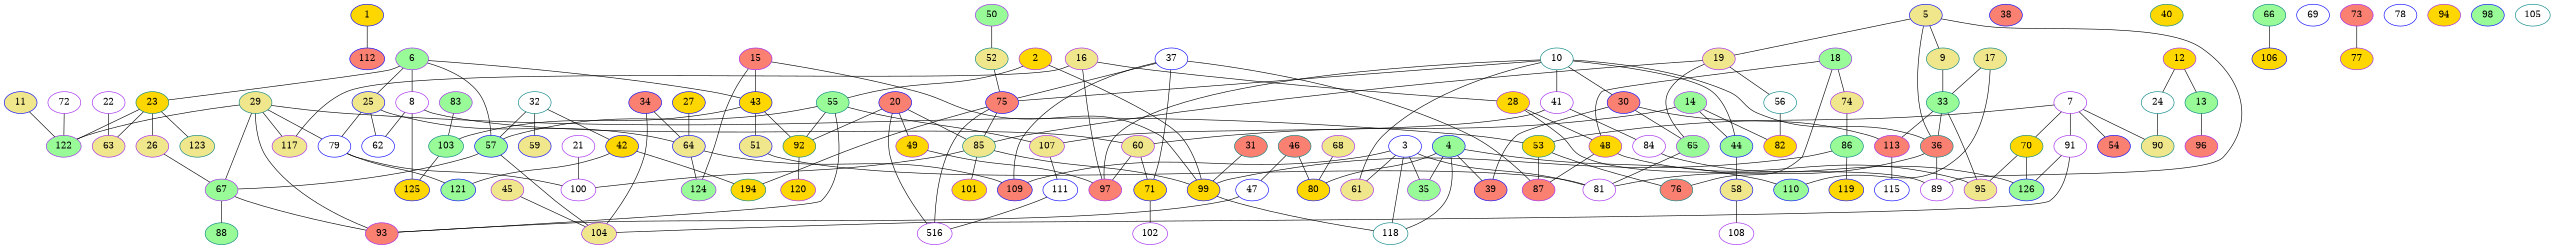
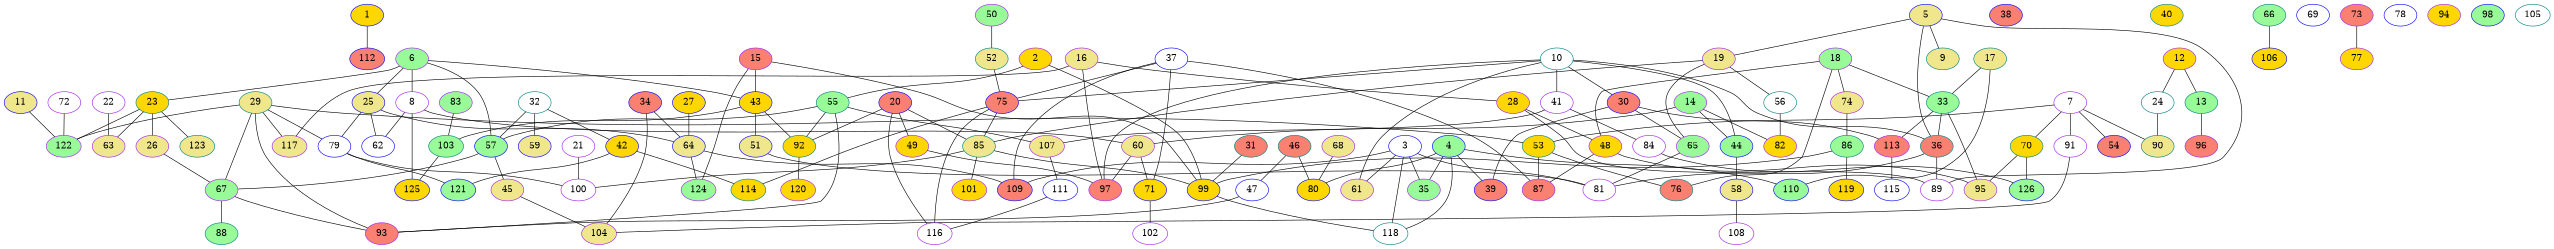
edge "9" -- "33": now "18" -- "33"
edge "91" -- "126": removed
node "194": label "194" -> "114"
edge "57" -- "104": now "57" -- "45"
node "516": label "516" -> "116"
